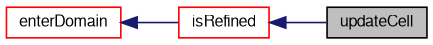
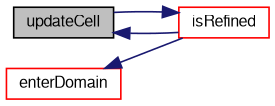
edge "isRefined" -> "updateCell": added
